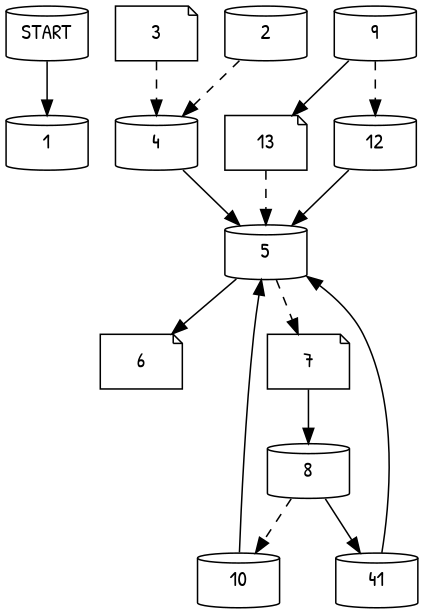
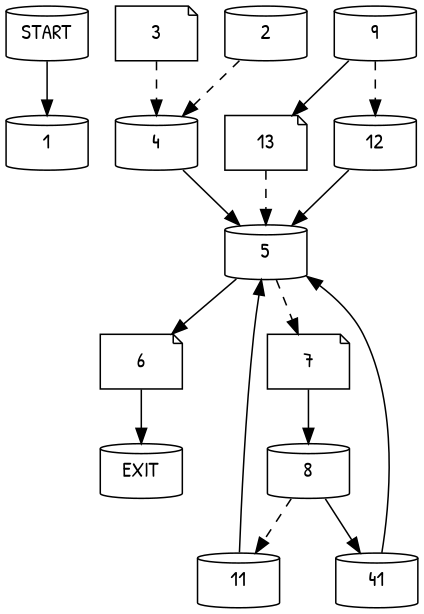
node "EXIT": added
node "10": label "10" -> "11"
